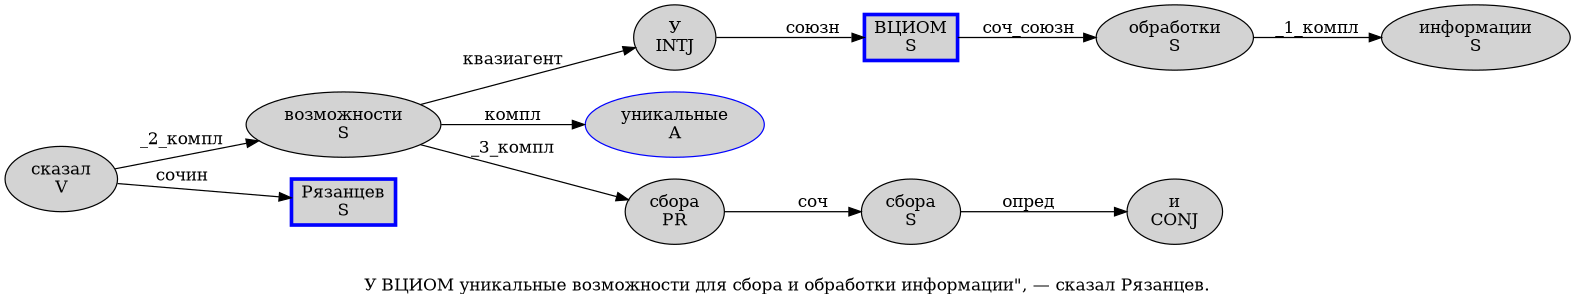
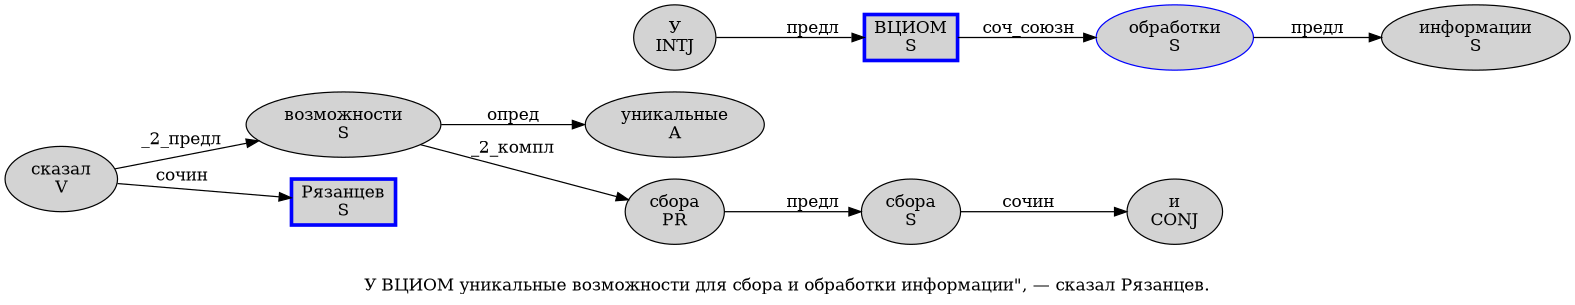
edge "У INTJ" -> "ВЦИОМ S": label "союзн" -> "предл"
edge "обработки S" -> "информации S": label "_1_компл" -> "предл"
node "обработки S": color black -> blue
edge "возможности S" -> "У INTJ": removed, label "квазиагент"
edge "возможности S" -> "уникальные A": label "компл" -> "опред"
node "уникальные A": color blue -> black
edge "сказал V" -> "возможности S": label "_2_компл" -> "_2_предл"
edge "возможности S" -> "сбора PR": label "_3_компл" -> "_2_компл"
edge "сбора PR" -> "сбора S": label "соч" -> "предл"
edge "сбора S" -> "и CONJ": label "опред" -> "сочин"
